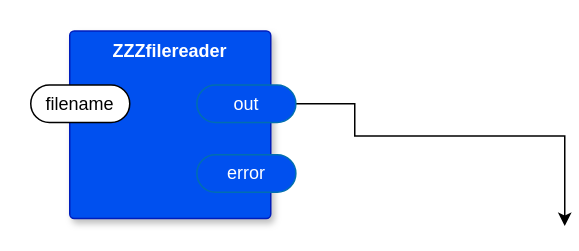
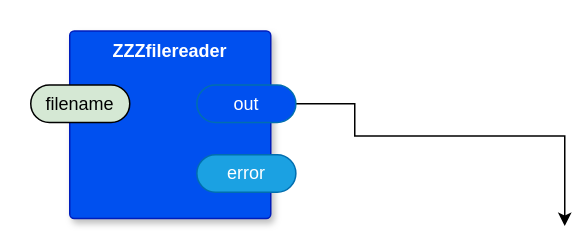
node "filename": fillcolor #ffffff -> #d5e8d4
node "error": fillcolor #0050ef -> #1ba1e2
